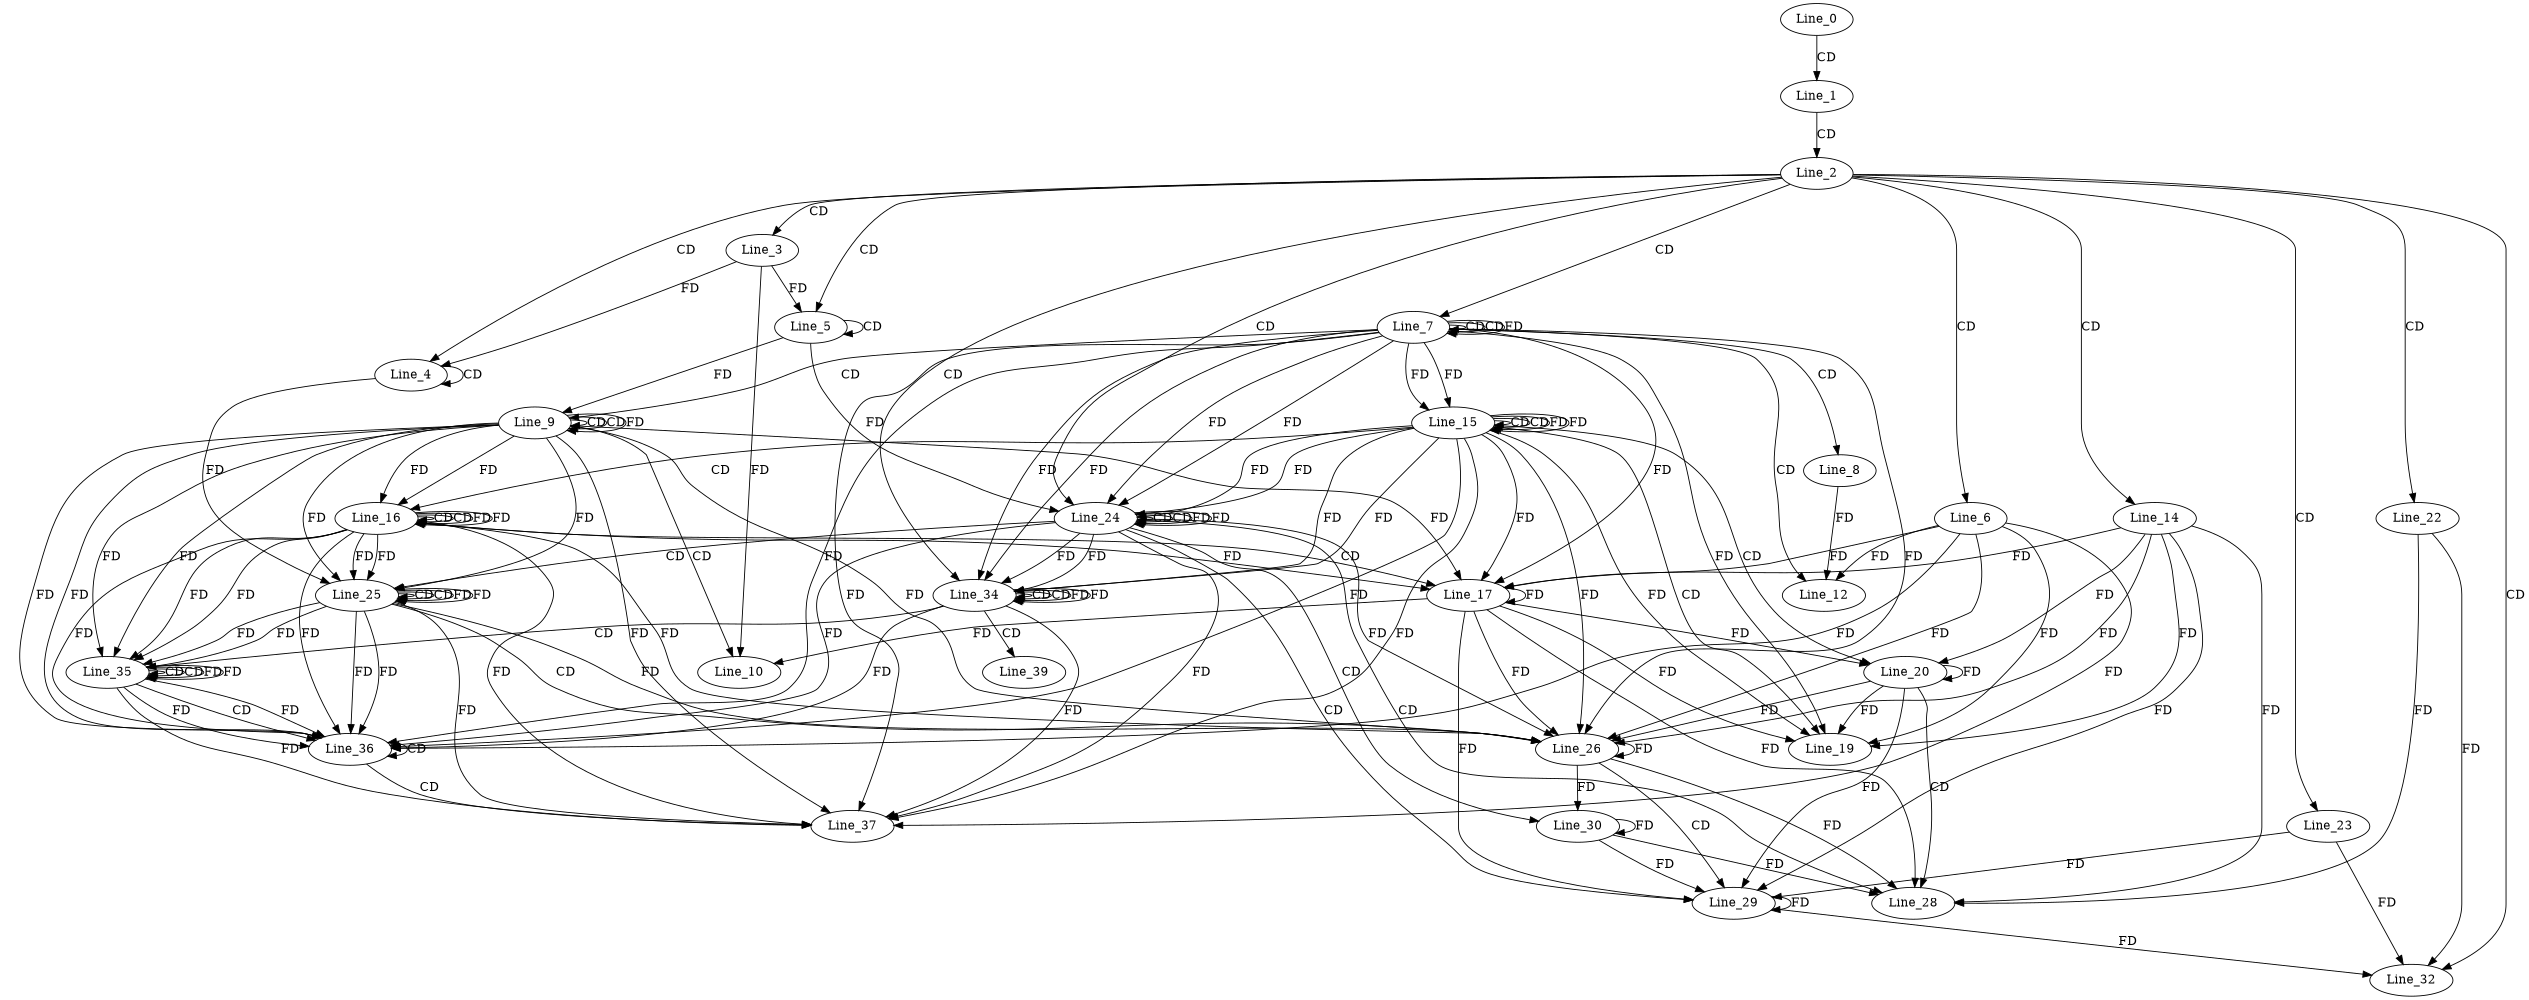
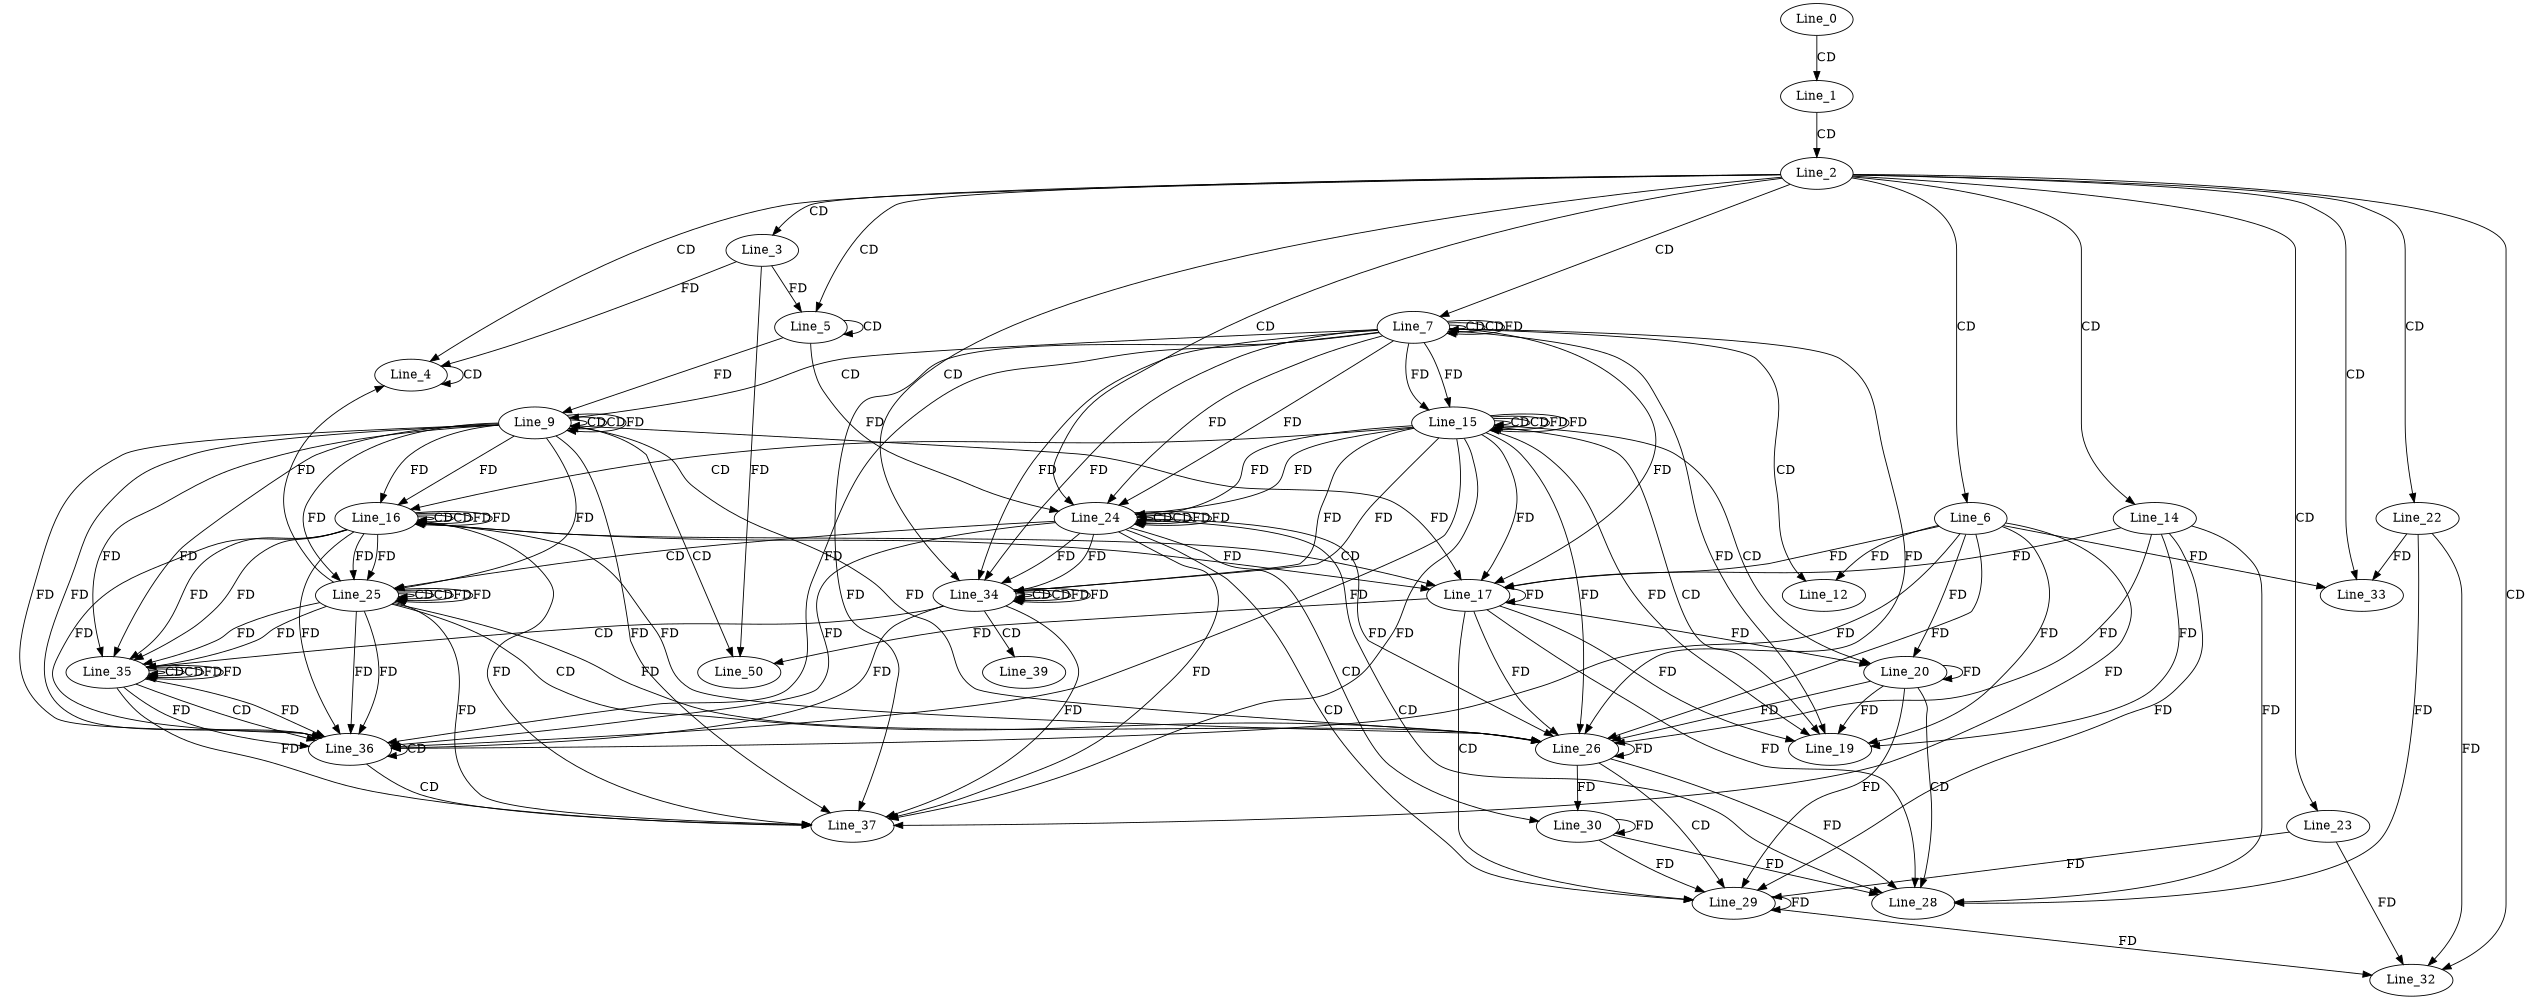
edge "Line_4" -> "Line_25": reversed
node "Line_8": removed
node "Line_33": added
edge "Line_14" -> "Line_20": now "Line_6" -> "Line_20"
node "Line_10": label "Line_10" -> "Line_50"
edge "Line_17" -> "Line_29": label "FD" -> "CD"
